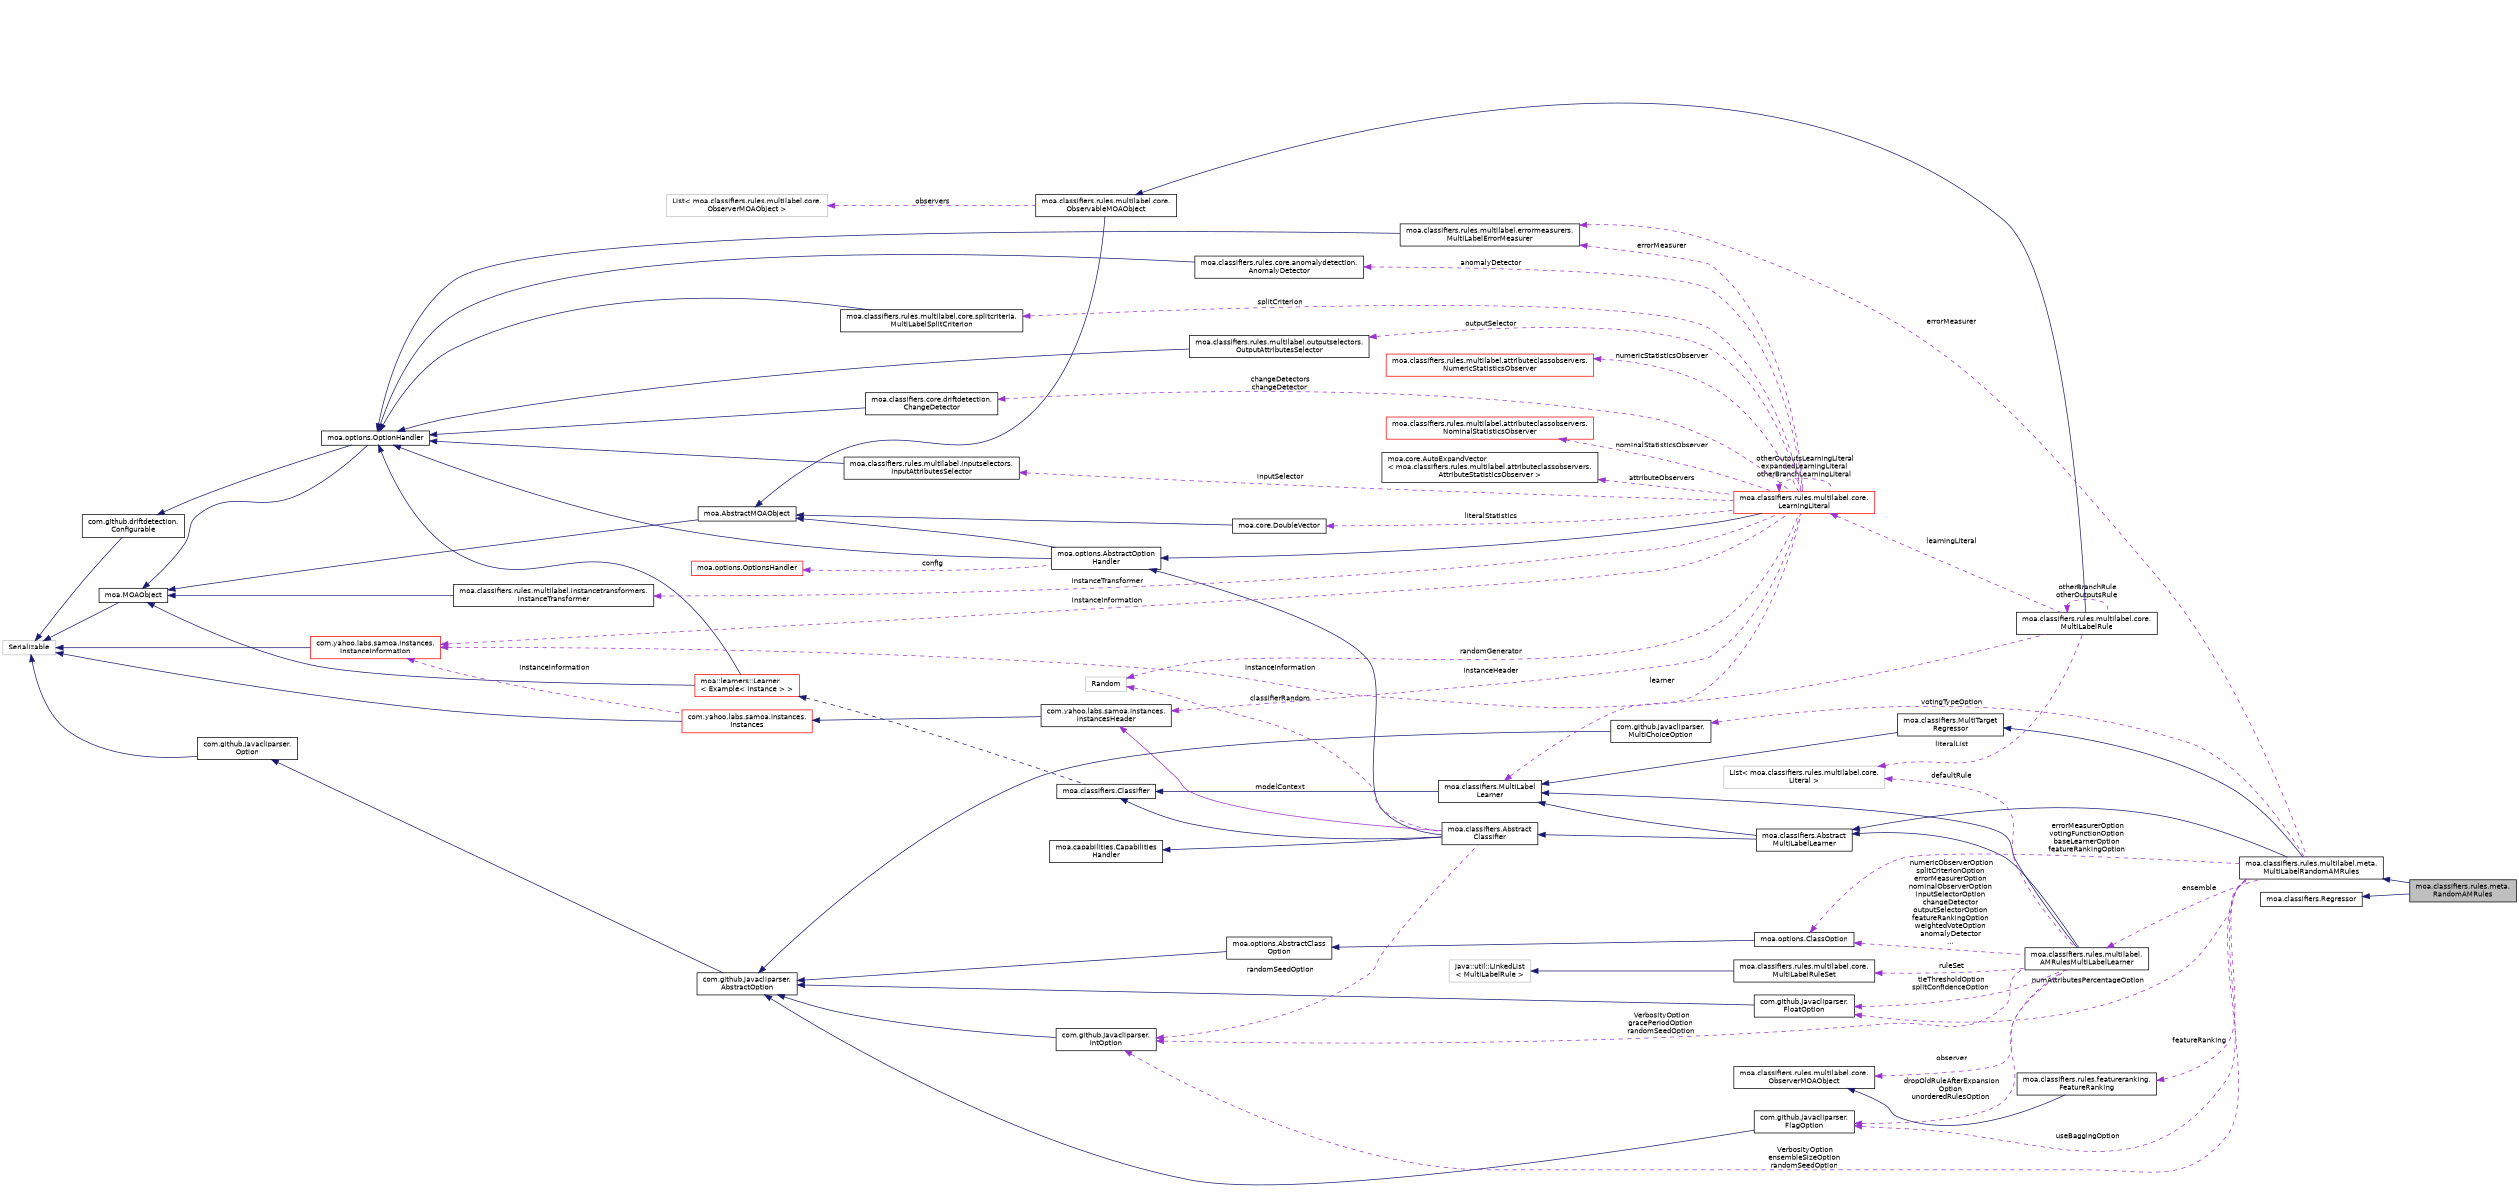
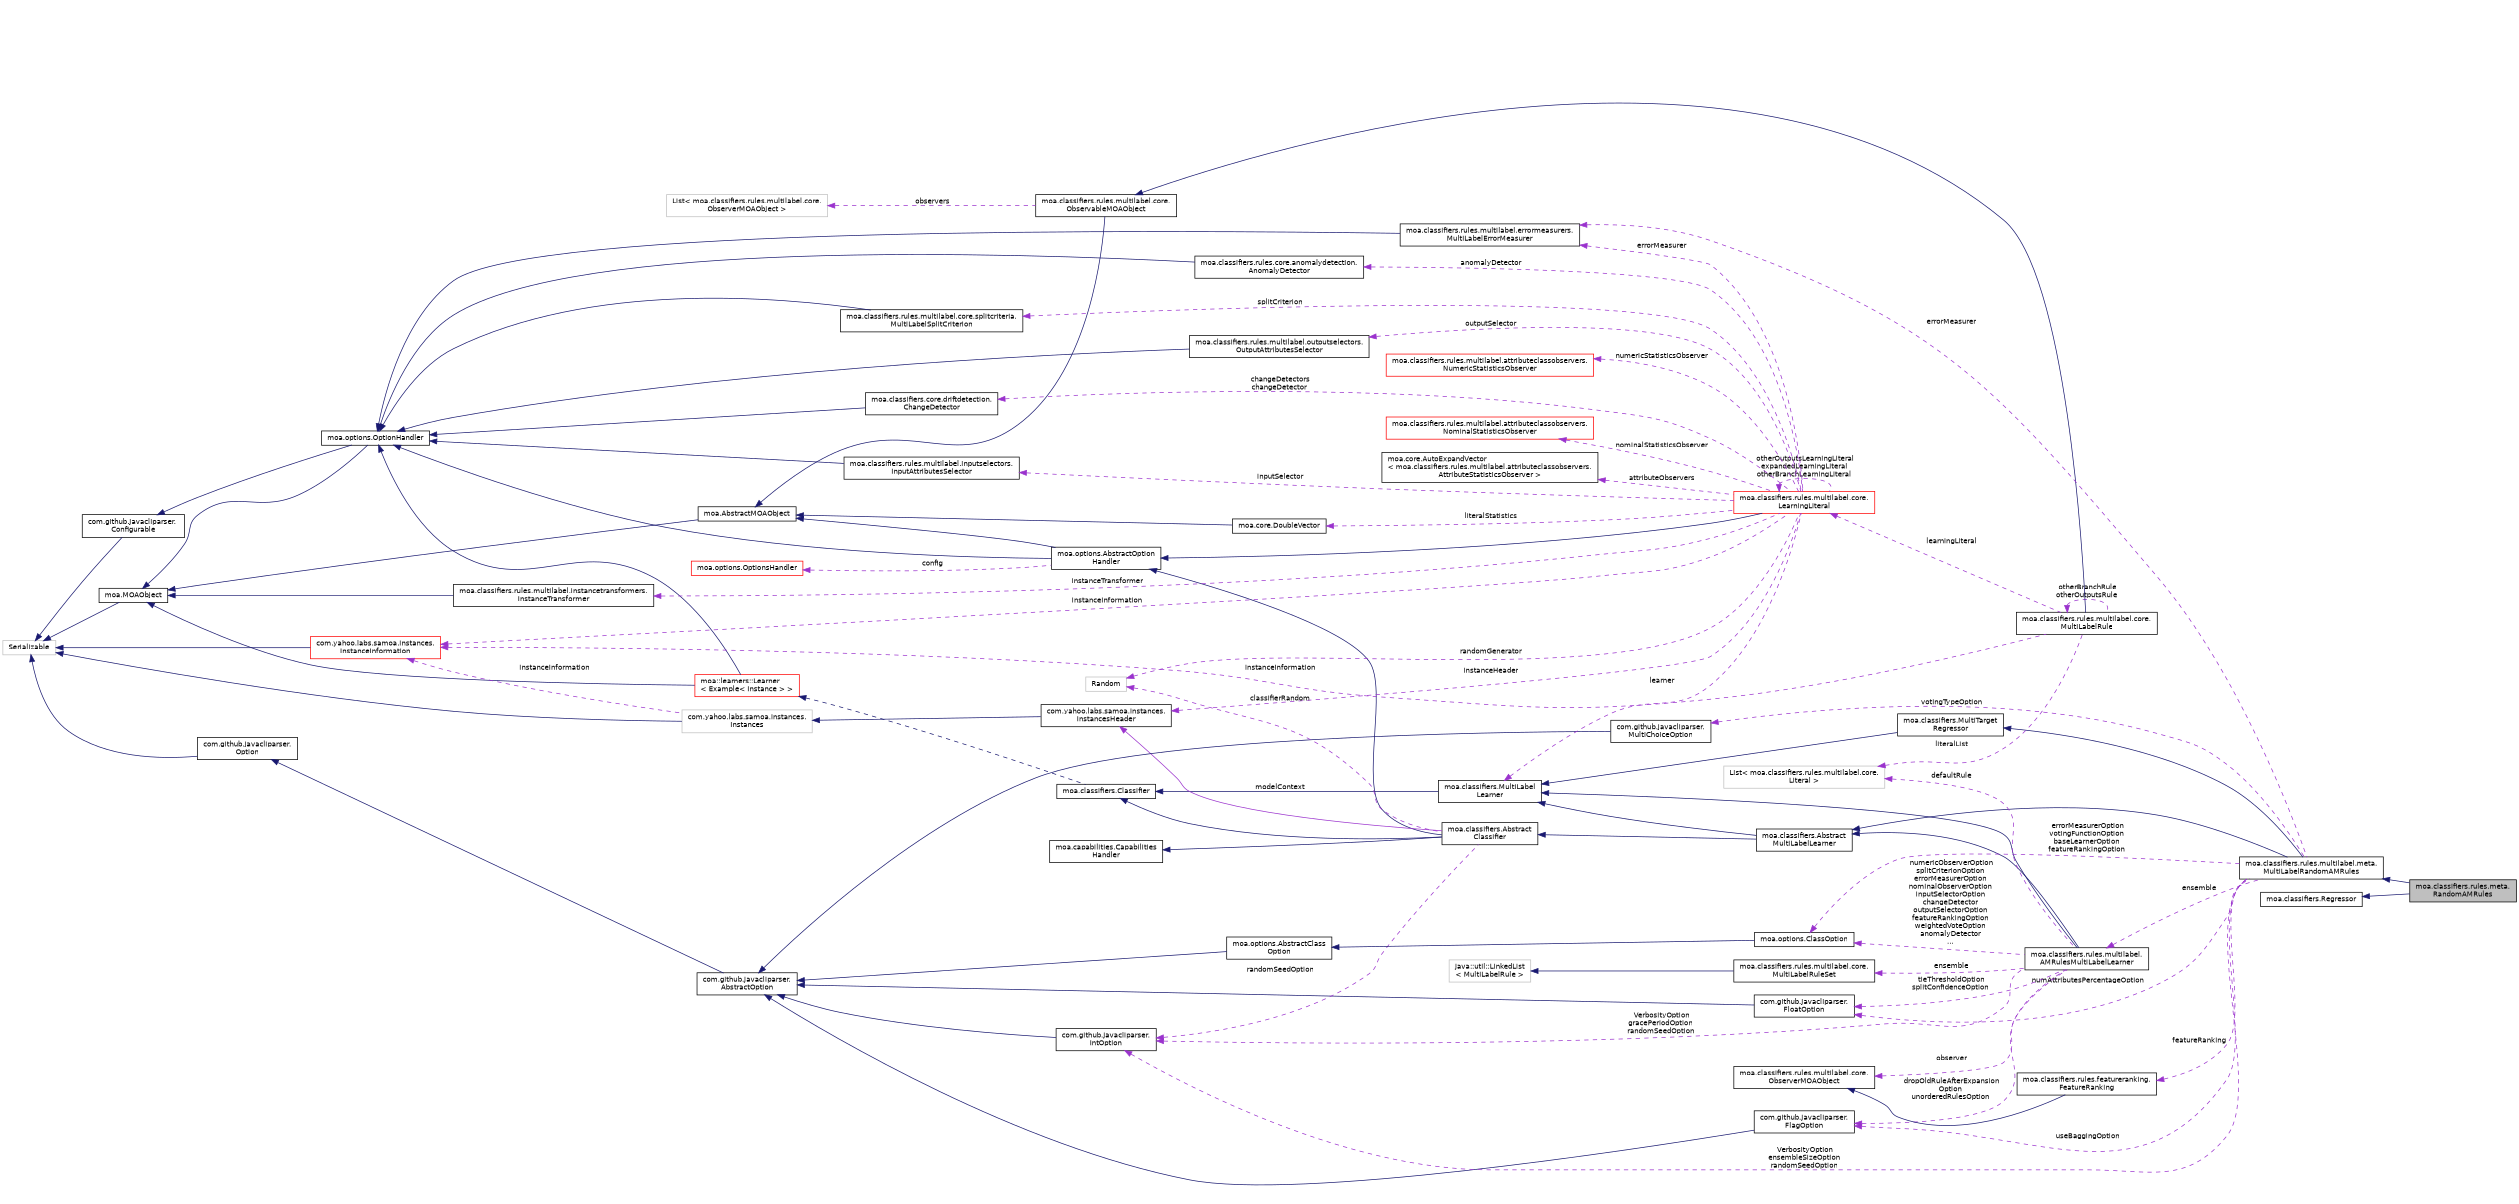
node "com.github.driftdetection. Configurable": label "com.github.driftdetection. Configurable" -> "com.github.javacliparser. Configurable"
node "com.yahoo.labs.samoa.instances. Instances": color red -> grey75
edge "moa.classifiers.rules.multilabel. AMRulesMultiLabelLearner" -> "moa.classifiers.rules.multilabel.core. MultiLabelRuleSet": label " ruleSet" -> " ensemble"
